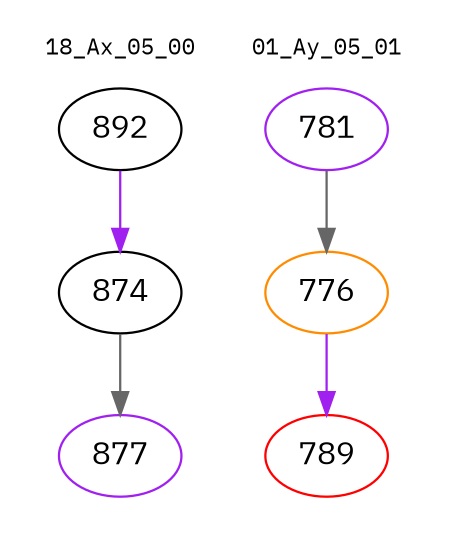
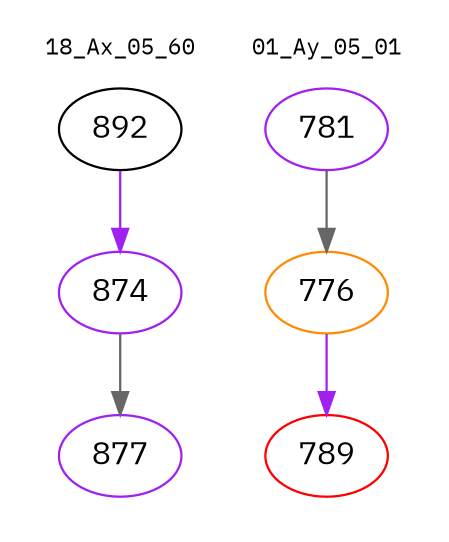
cluster "18_Ax_05_00": label "18_Ax_05_00" -> "18_Ax_05_60"
node "874": color black -> purple
